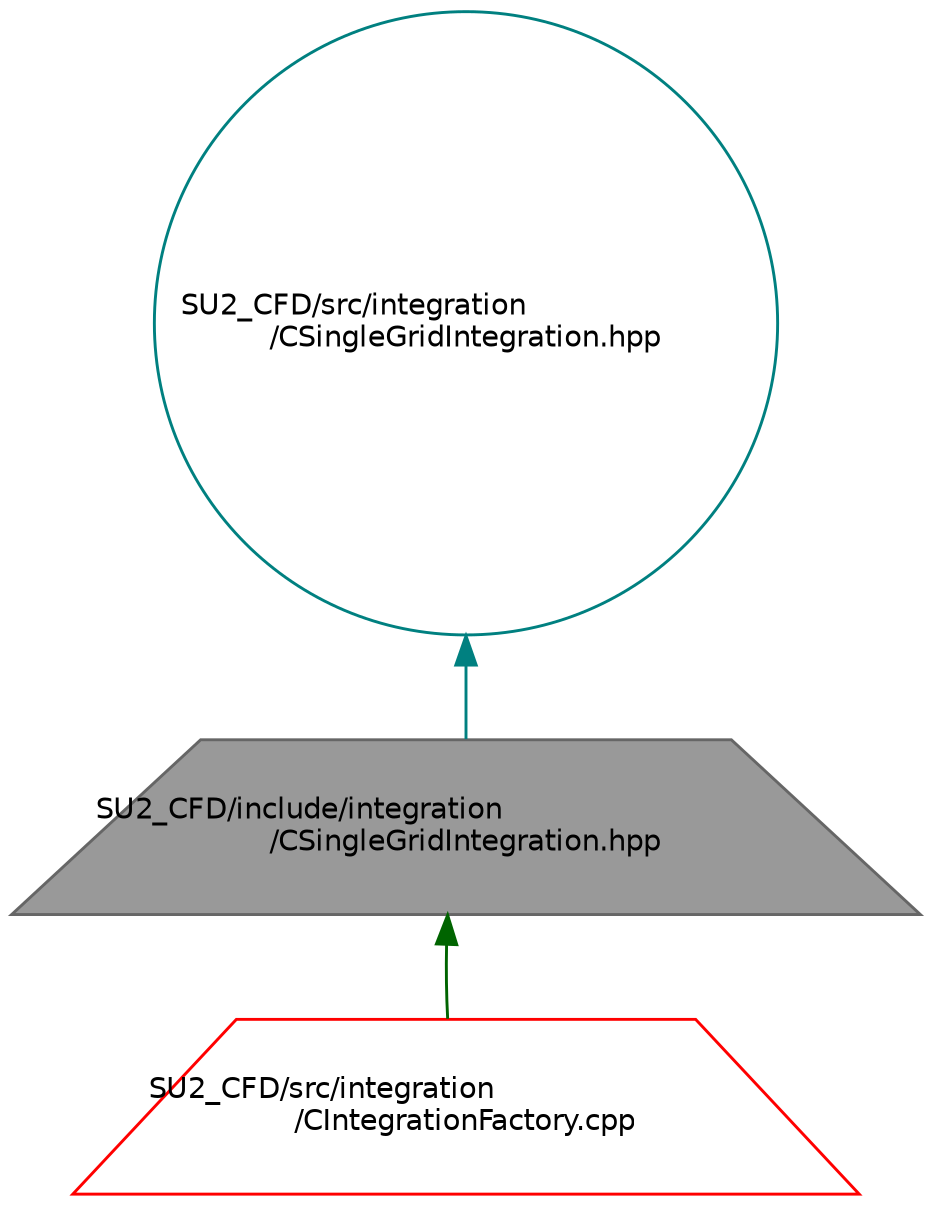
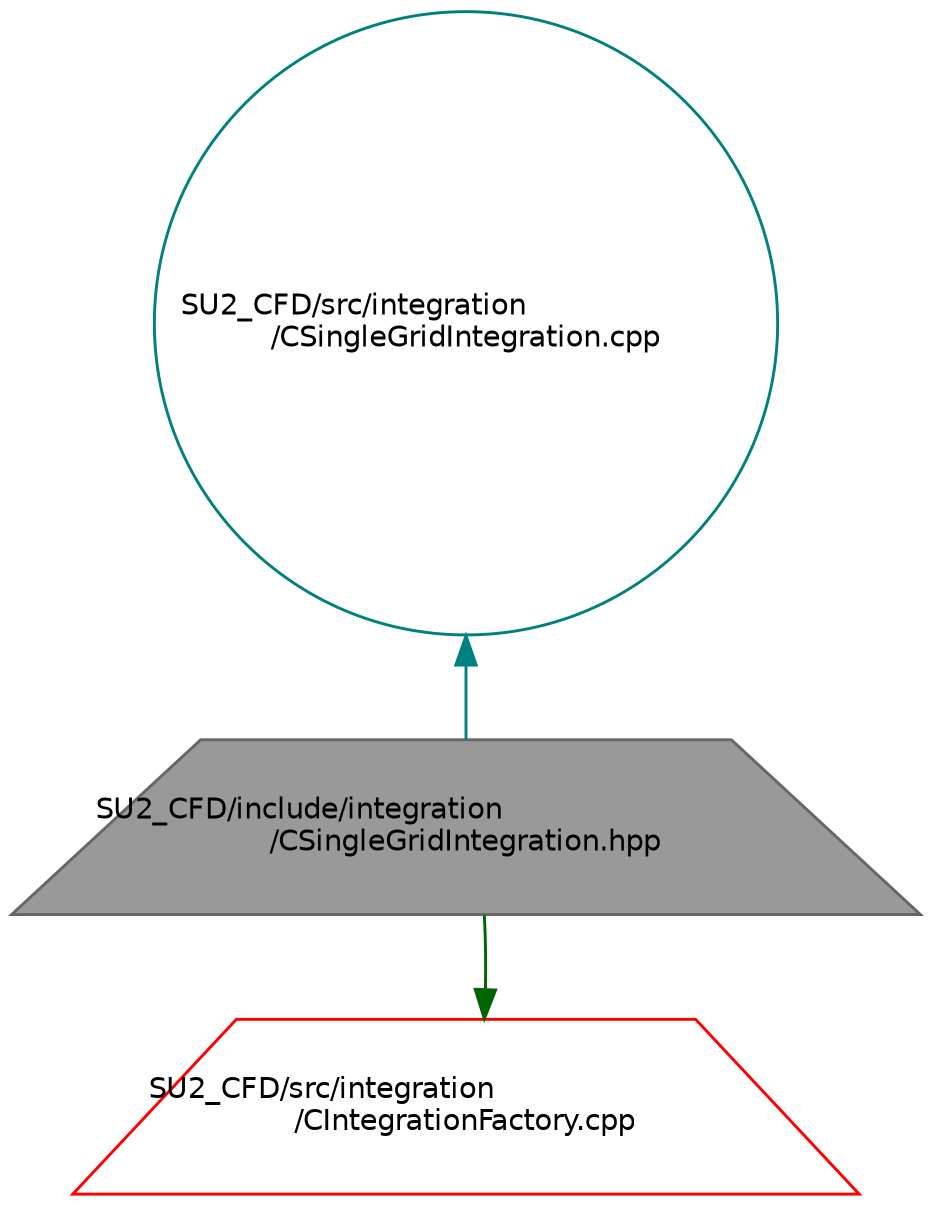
node "SU2_CFD/src/integration /CSingleGridIntegration.hpp": label "SU2_CFD/src/integration /CSingleGridIntegration.hpp" -> "SU2_CFD/src/integration /CSingleGridIntegration.cpp"
edge "SU2_CFD/src/integration /CIntegrationFactory.cpp" -> "SU2_CFD/include/integration /CSingleGridIntegration.hpp": reversed
